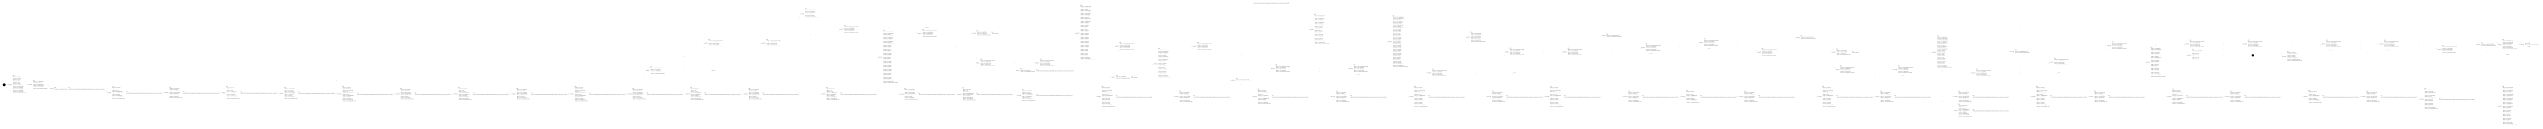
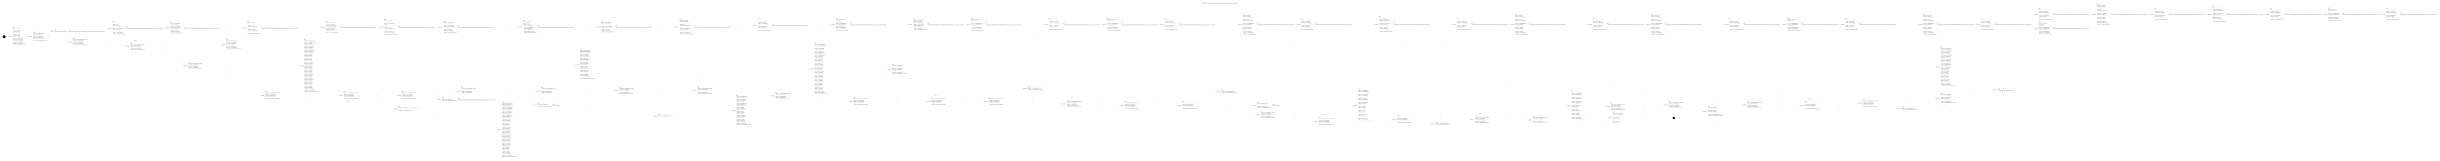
node "0x40258d [58]": removed
